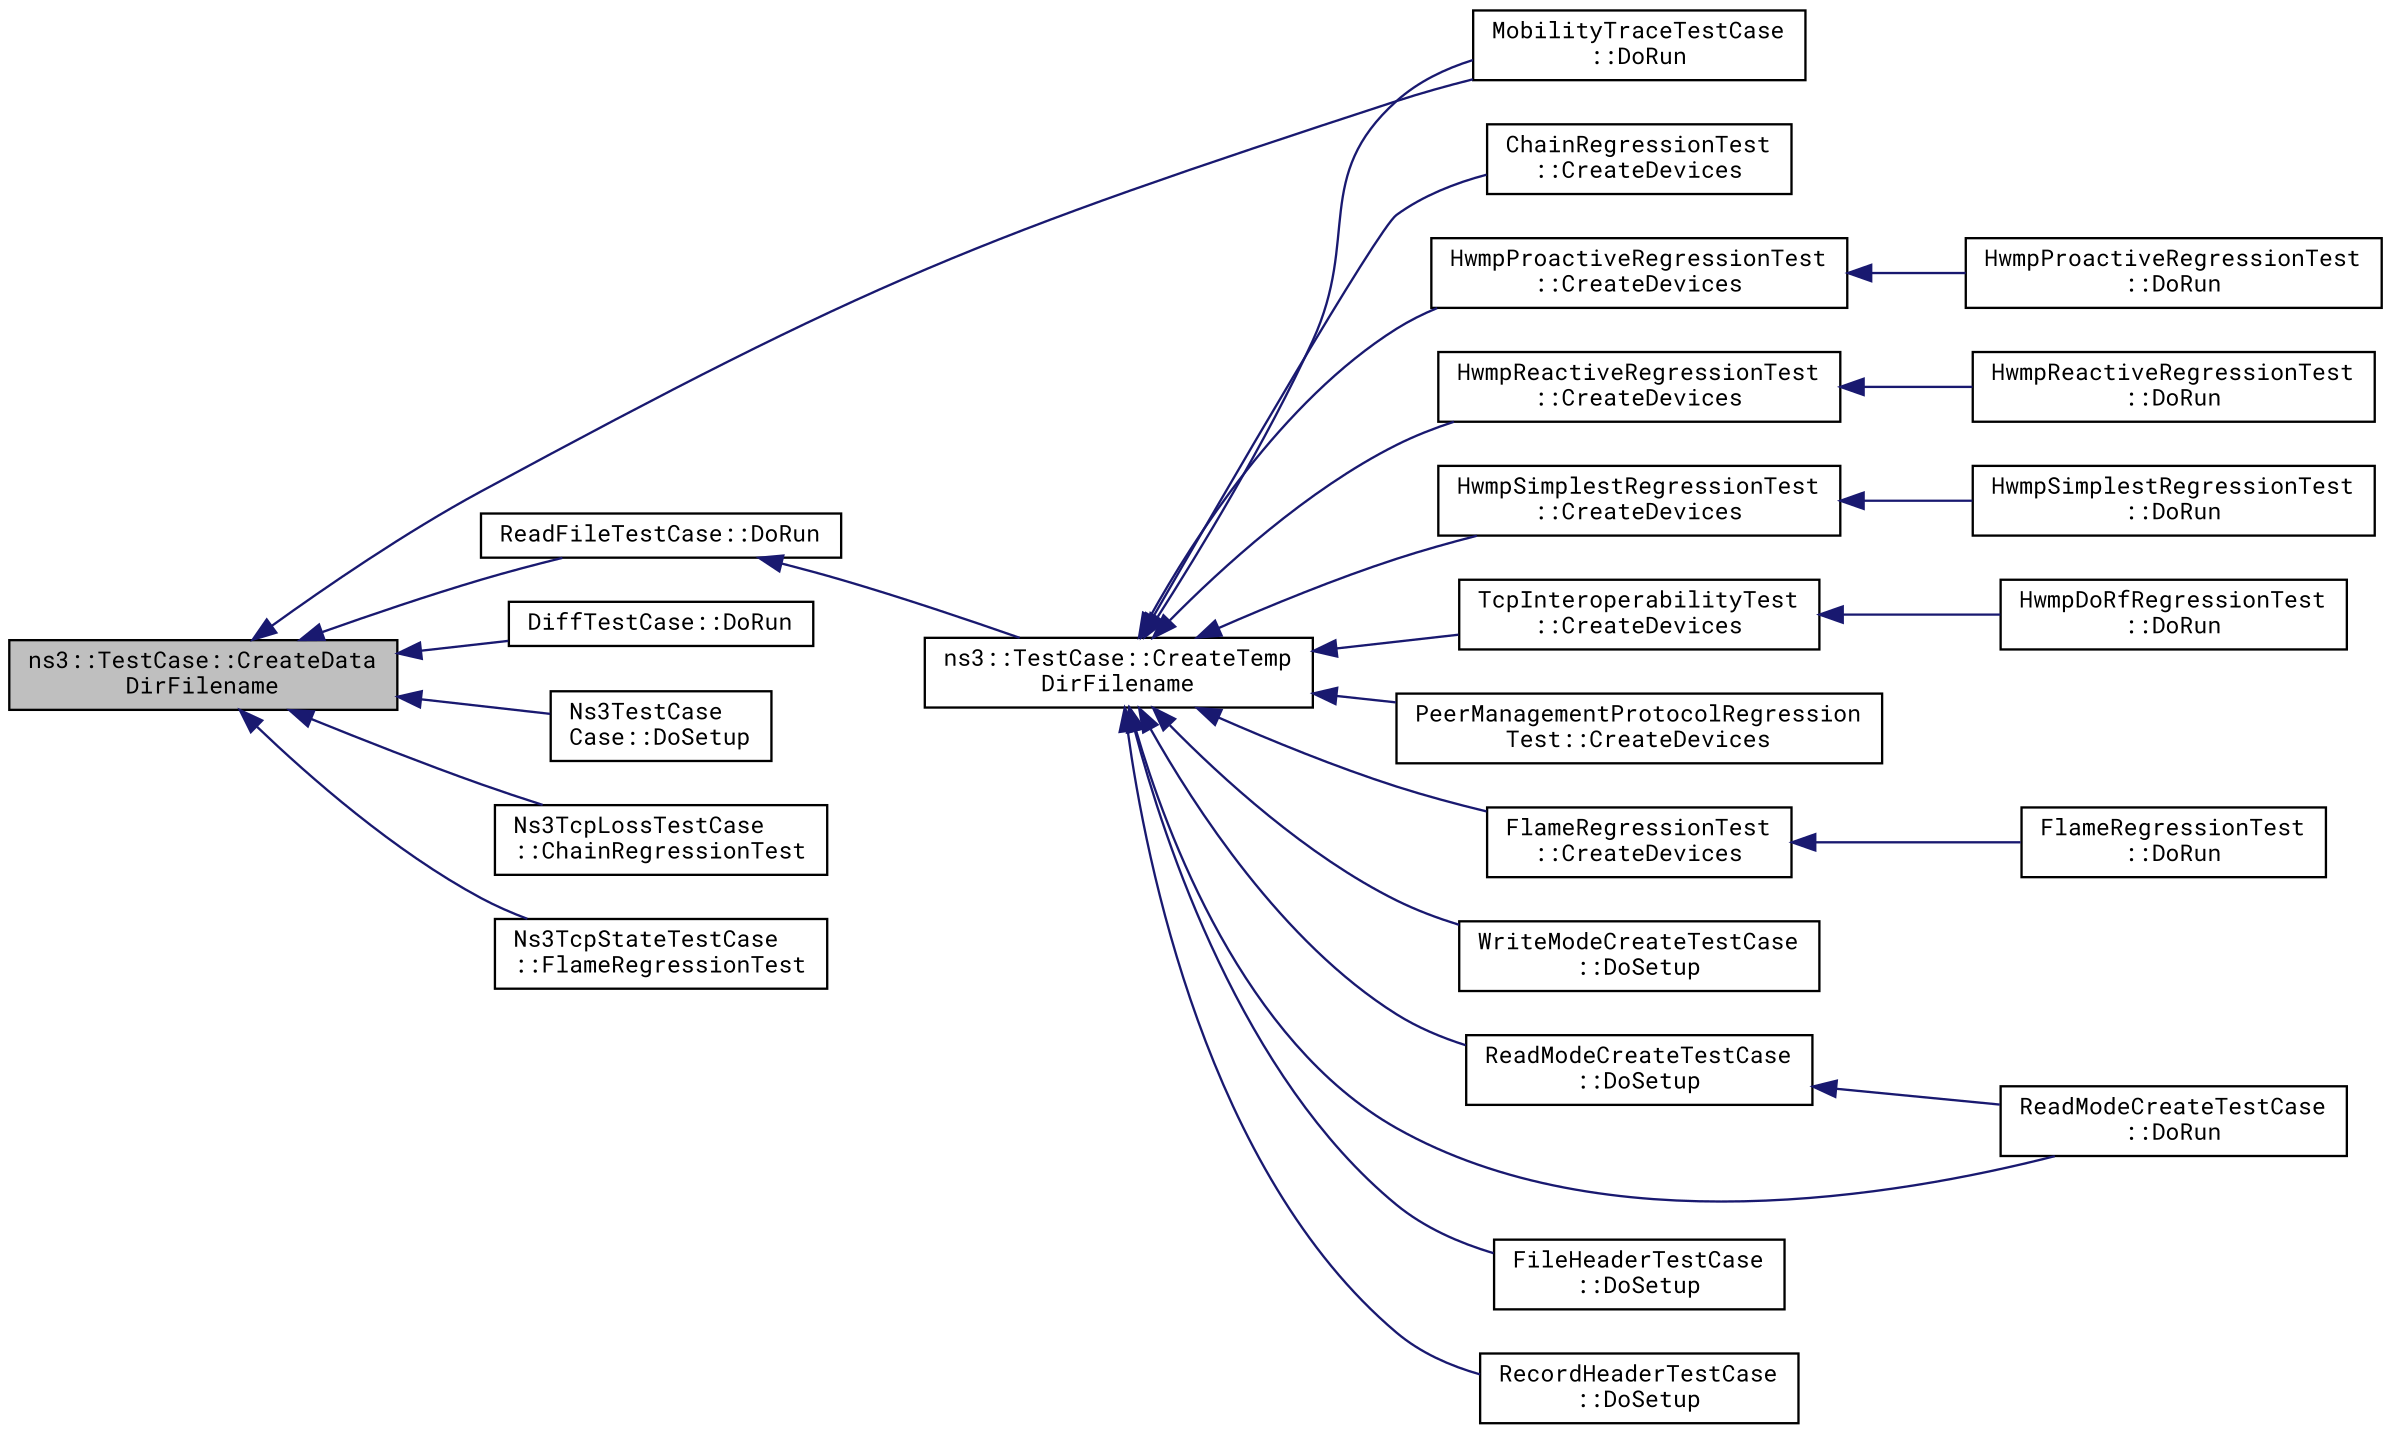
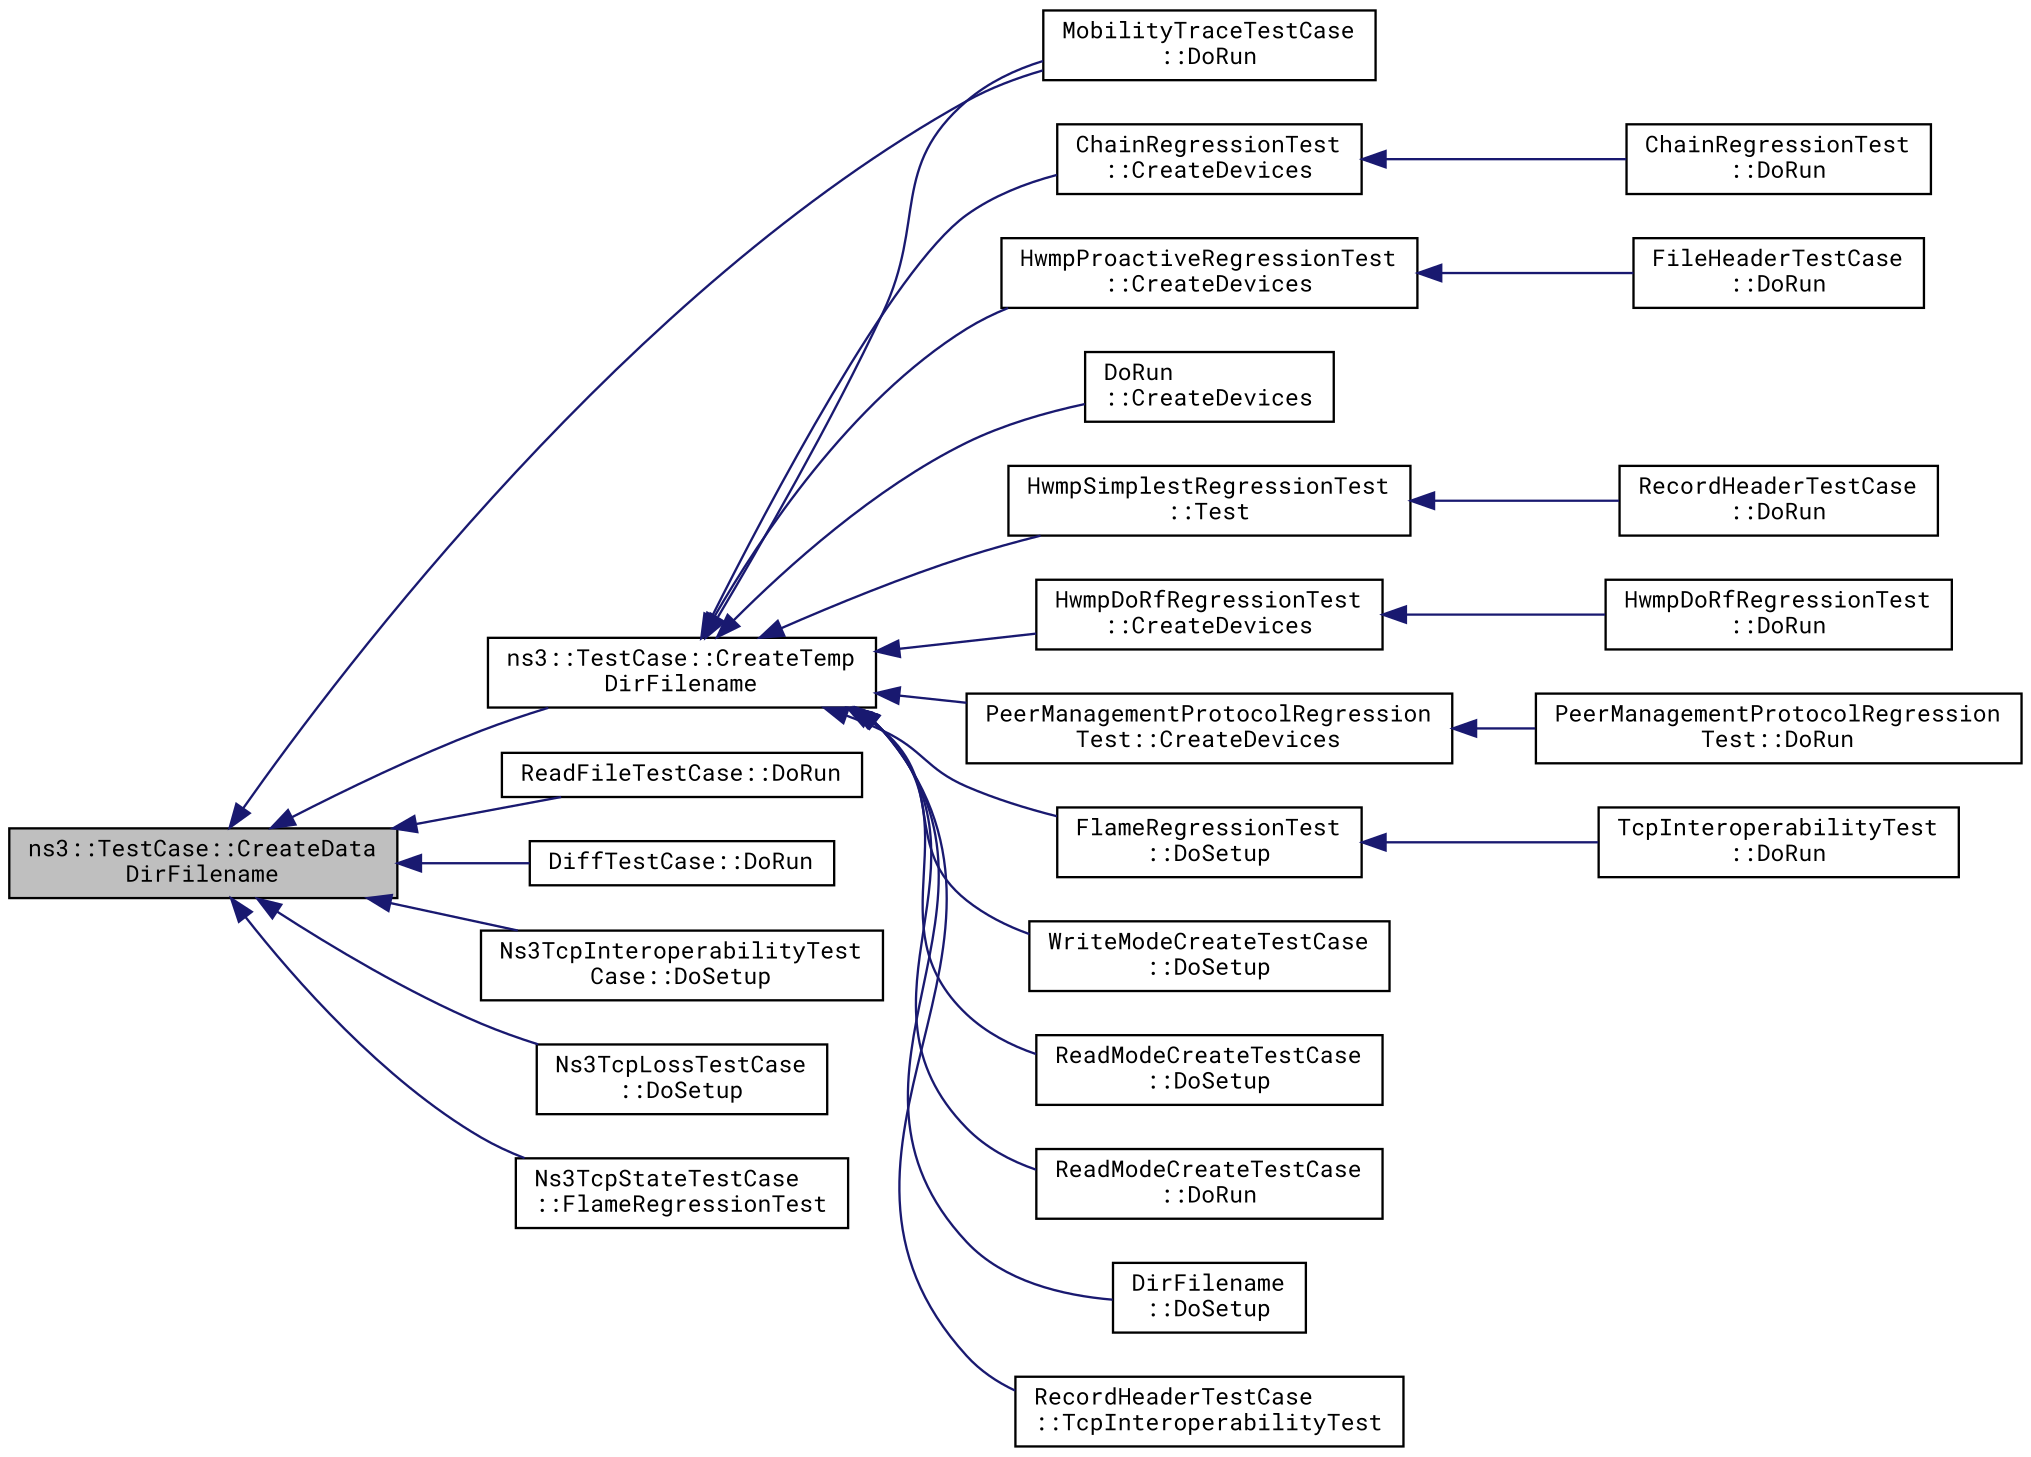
node "ChainRegressionTest ::DoRun": added
node "HwmpProactiveRegressionTest ::DoRun": label "HwmpProactiveRegressionTest ::DoRun" -> "FileHeaderTestCase ::DoRun"
node "HwmpReactiveRegressionTest ::CreateDevices": label "HwmpReactiveRegressionTest ::CreateDevices" -> "DoRun ::CreateDevices"
node "HwmpReactiveRegressionTest ::DoRun": removed
node "HwmpSimplestRegressionTest ::CreateDevices": label "HwmpSimplestRegressionTest ::CreateDevices" -> "HwmpSimplestRegressionTest ::Test"
node "HwmpSimplestRegressionTest ::DoRun": label "HwmpSimplestRegressionTest ::DoRun" -> "RecordHeaderTestCase ::DoRun"
edge "ns3::TestCase::CreateTemp DirFilename" -> "ReadFileTestCase::DoRun": now "ns3::TestCase::CreateTemp DirFilename" -> "ns3::TestCase::CreateData DirFilename"
node "TcpInteroperabilityTest ::CreateDevices": label "TcpInteroperabilityTest ::CreateDevices" -> "HwmpDoRfRegressionTest ::CreateDevices"
node "Ns3TestCase Case::DoSetup": label "Ns3TestCase Case::DoSetup" -> "Ns3TcpInteroperabilityTest Case::DoSetup"
node "PeerManagementProtocolRegression Test::DoRun": added
node "Ns3TcpLossTestCase ::ChainRegressionTest": label "Ns3TcpLossTestCase ::ChainRegressionTest" -> "Ns3TcpLossTestCase ::DoSetup"
node "FlameRegressionTest ::CreateDevices": label "FlameRegressionTest ::CreateDevices" -> "FlameRegressionTest ::DoSetup"
node "FlameRegressionTest ::DoRun": label "FlameRegressionTest ::DoRun" -> "TcpInteroperabilityTest ::DoRun"
edge "ReadModeCreateTestCase ::DoRun" -> "ReadModeCreateTestCase ::DoSetup": removed
node "FileHeaderTestCase ::DoSetup": label "FileHeaderTestCase ::DoSetup" -> "DirFilename ::DoSetup"
node "RecordHeaderTestCase ::DoSetup": label "RecordHeaderTestCase ::DoSetup" -> "RecordHeaderTestCase ::TcpInteroperabilityTest"
